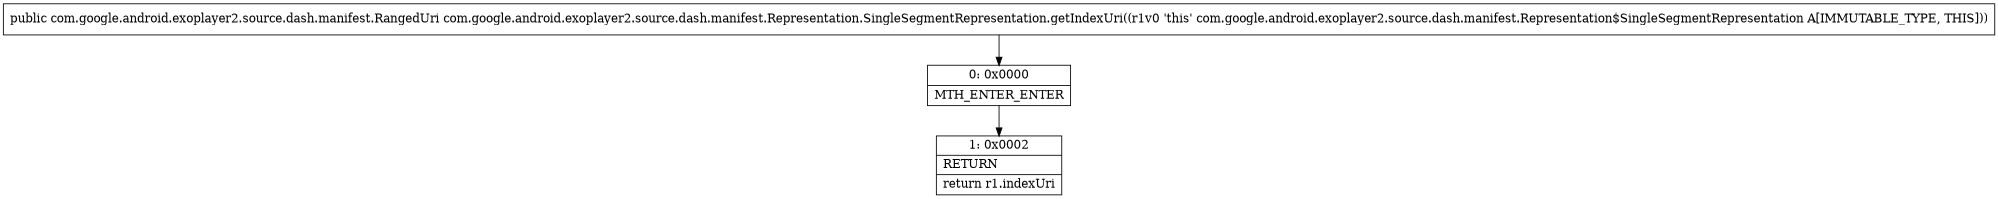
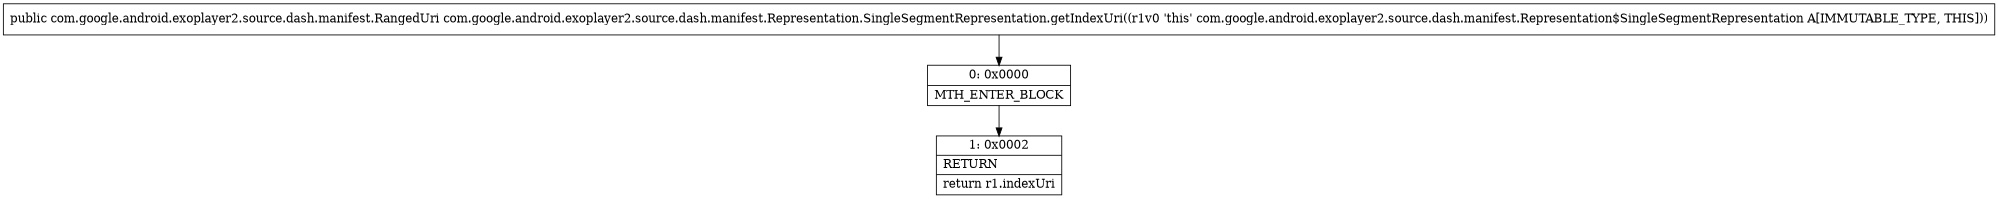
node "0: 0x0000": text "MTH_ENTER_ENTER" -> "MTH_ENTER_BLOCK"
